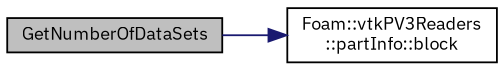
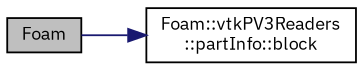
node "GetNumberOfDataSets": label "GetNumberOfDataSets" -> "Foam"
